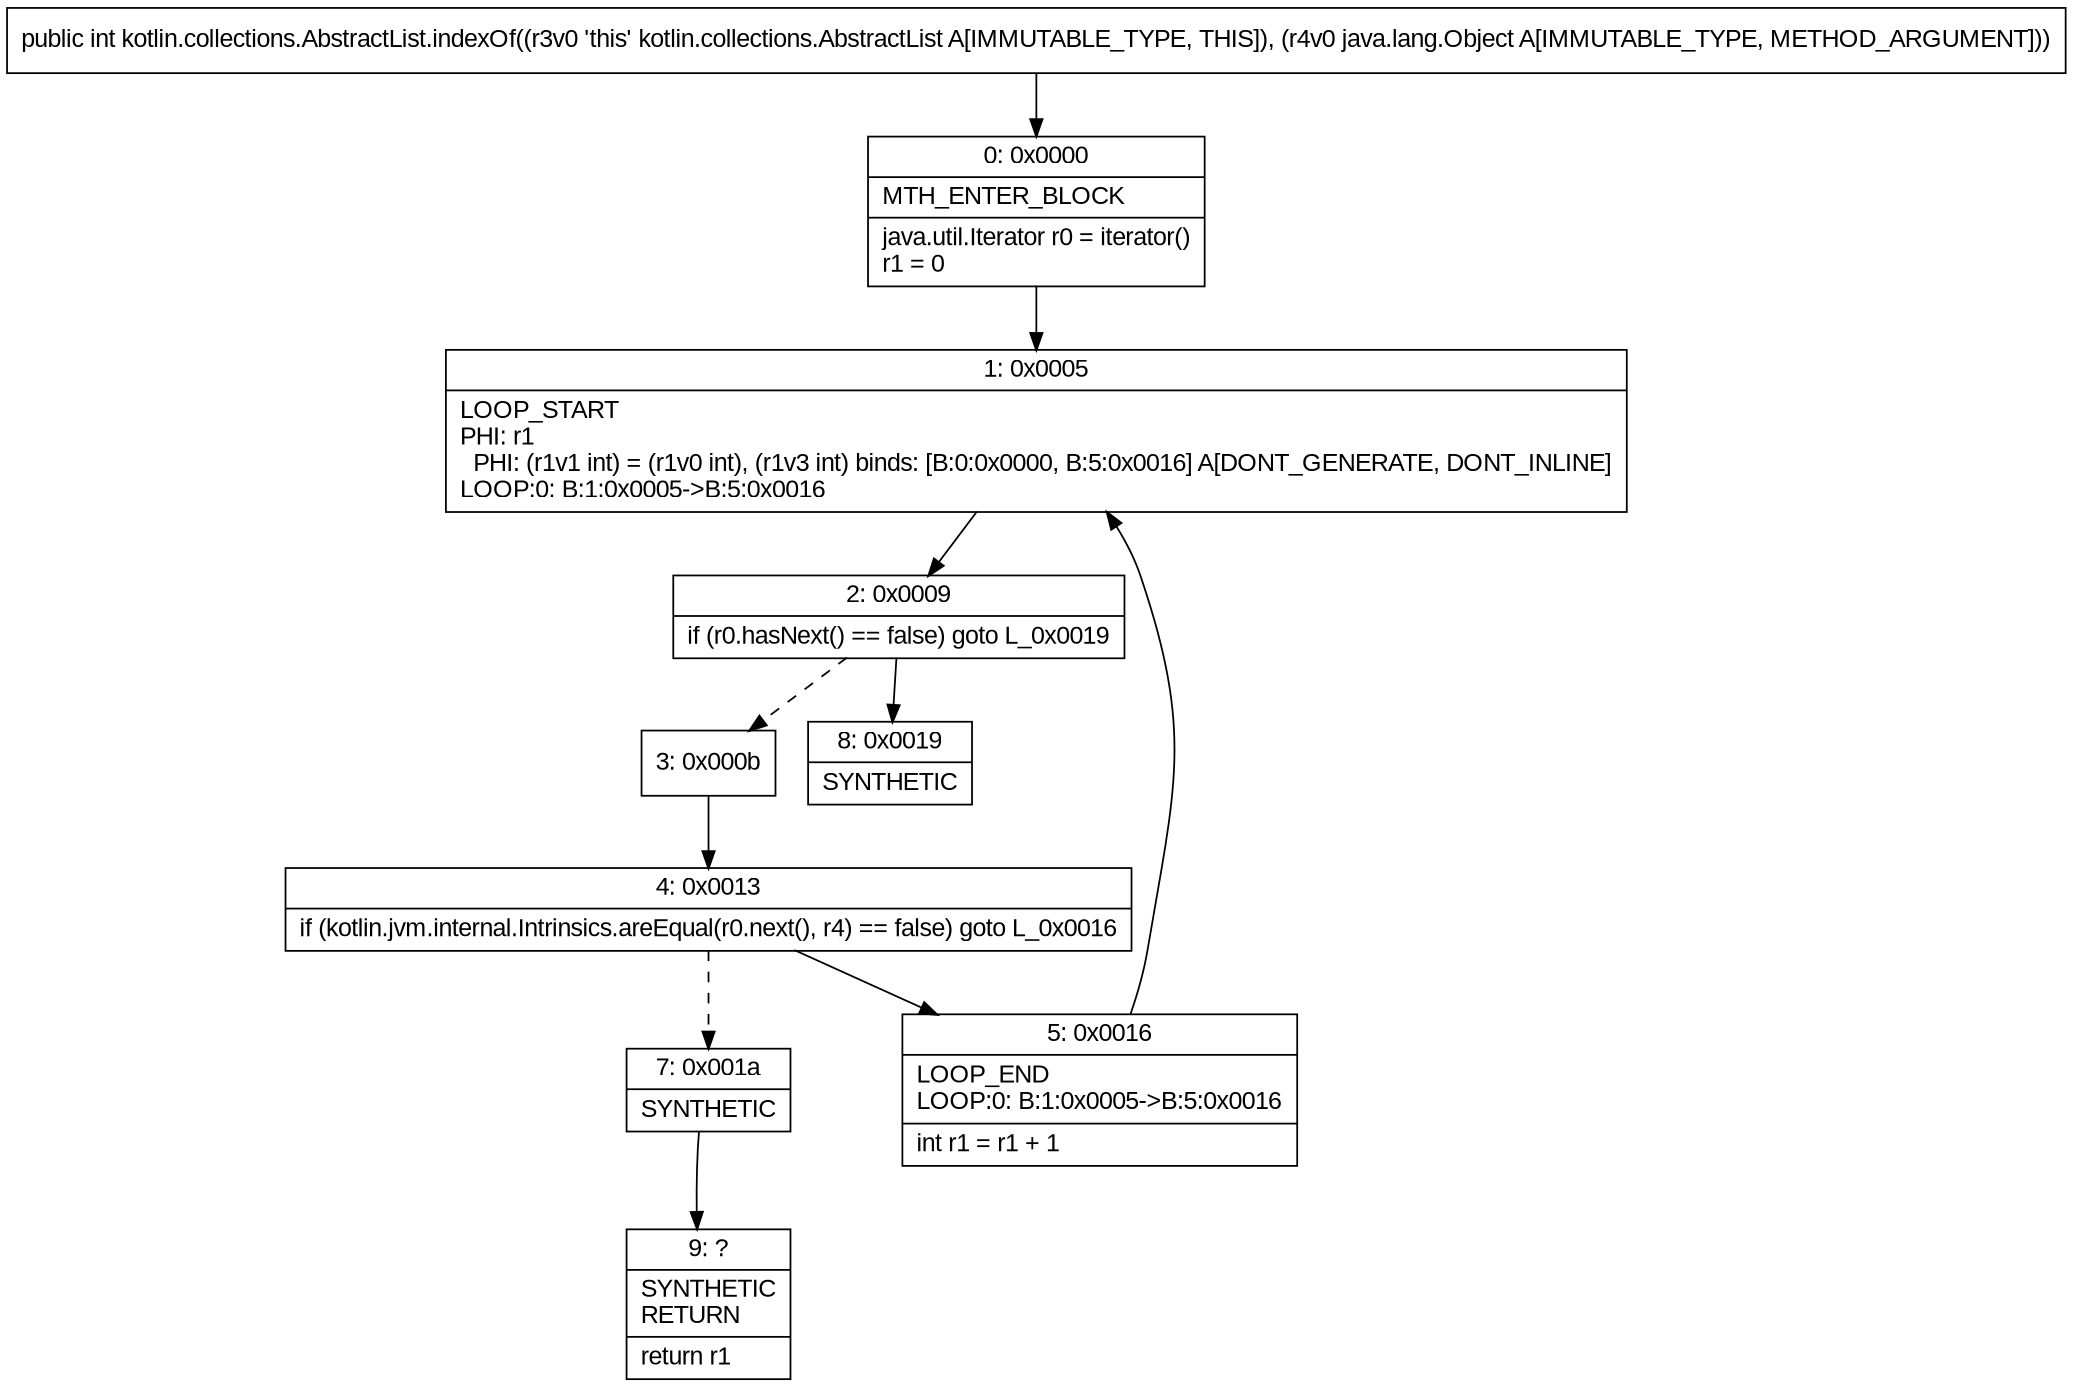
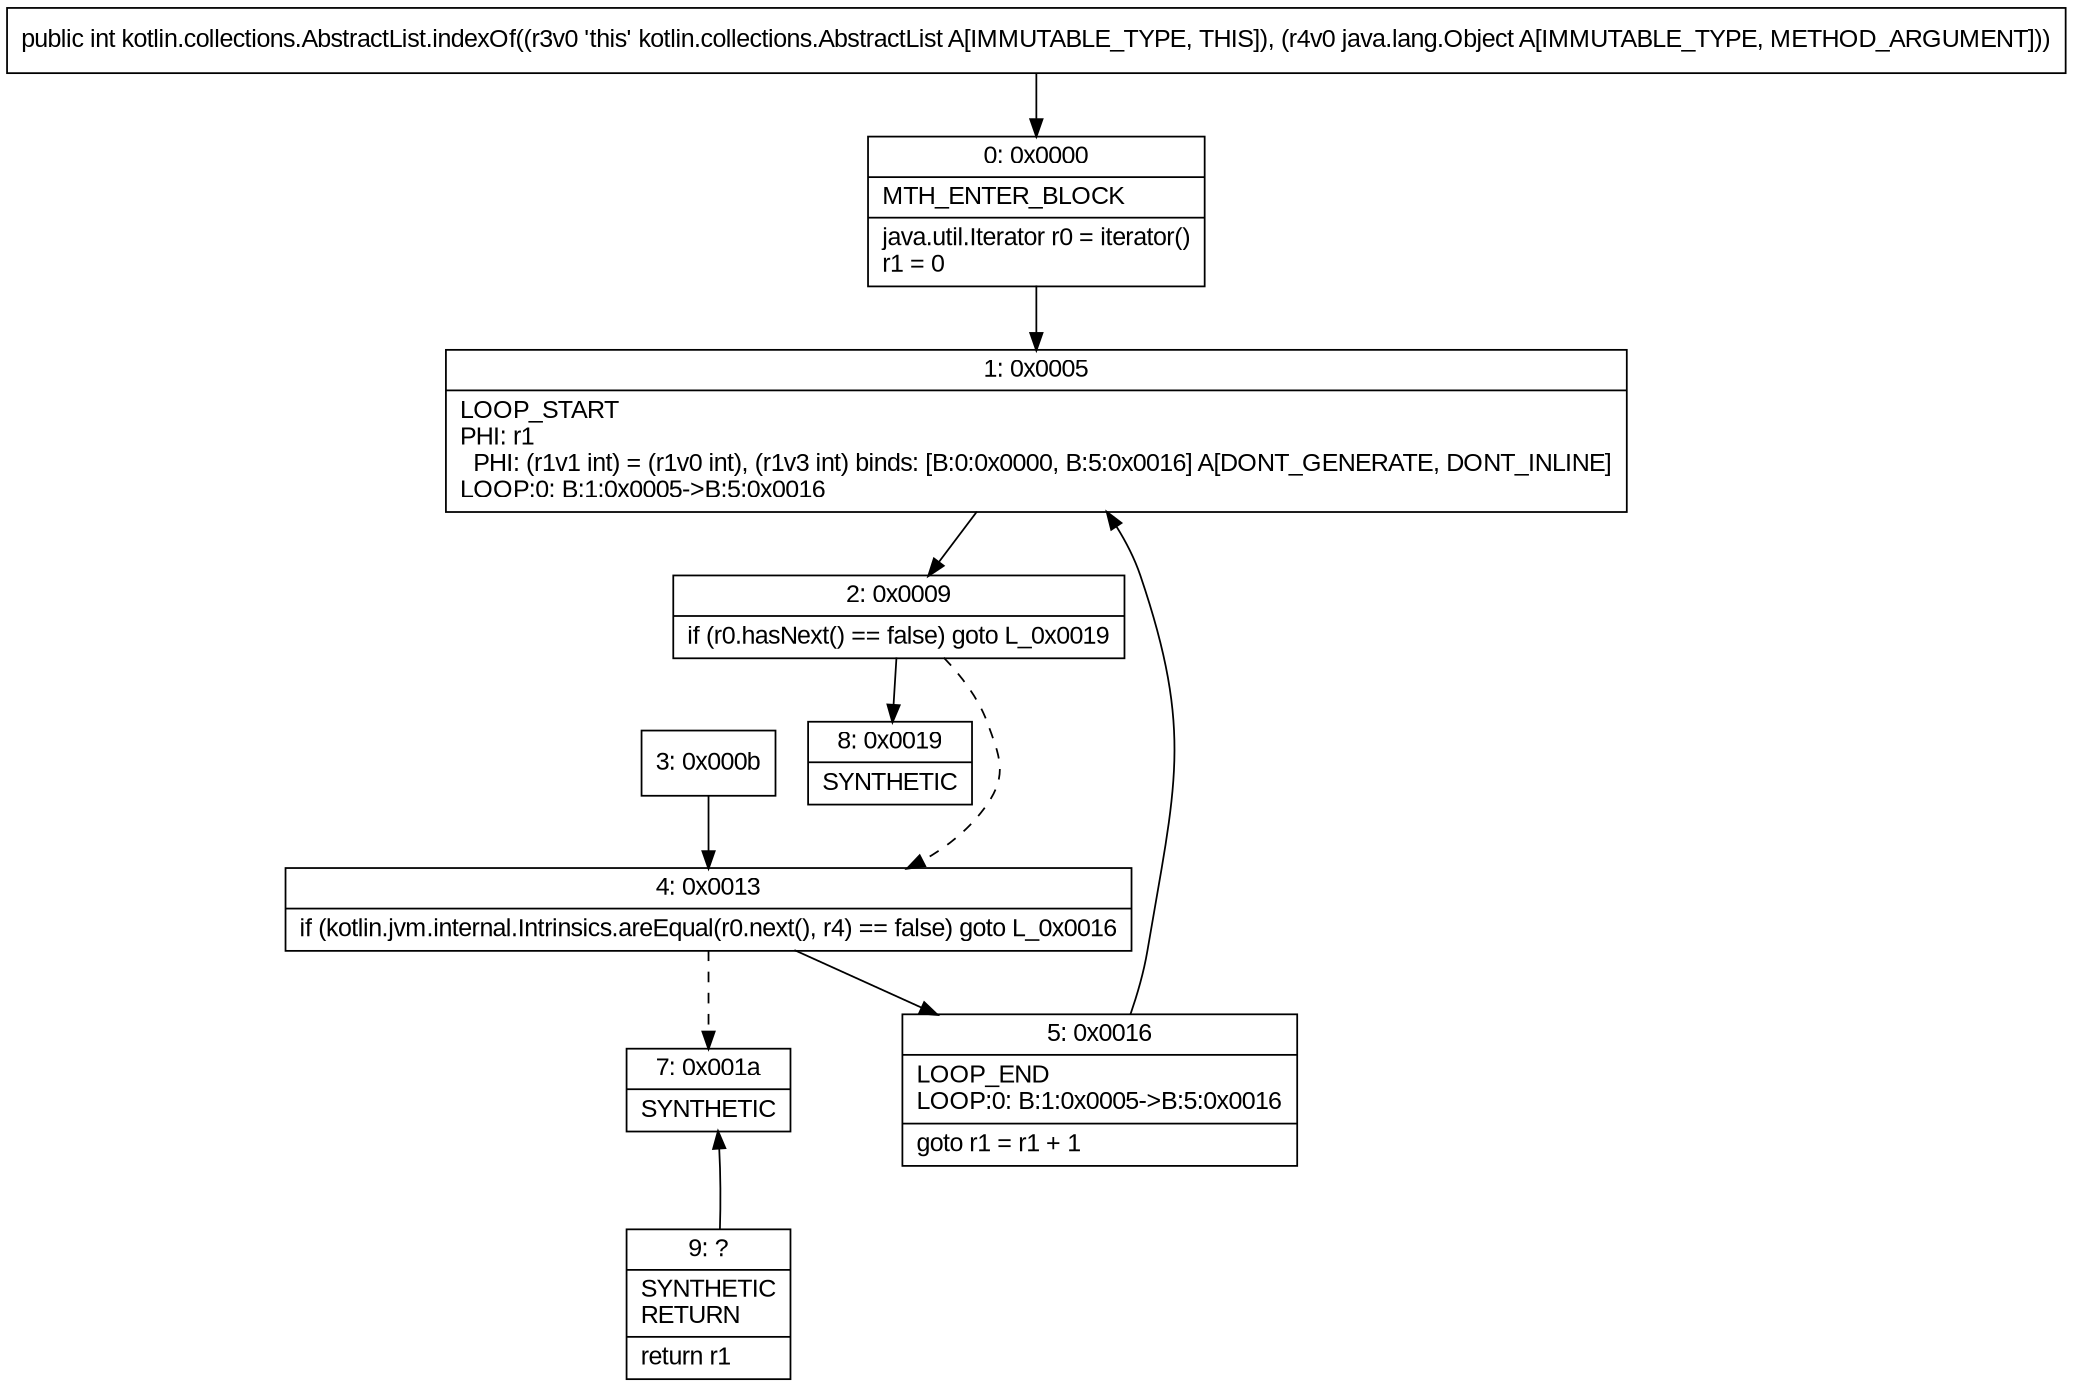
edge "2: 0x0009" -> "3: 0x000b": now "2: 0x0009" -> "4: 0x0013"
node "5: 0x0016": text "int r1 = r1 + 1" -> "goto r1 = r1 + 1"
edge "7: 0x001a" -> "9: ?": reversed
